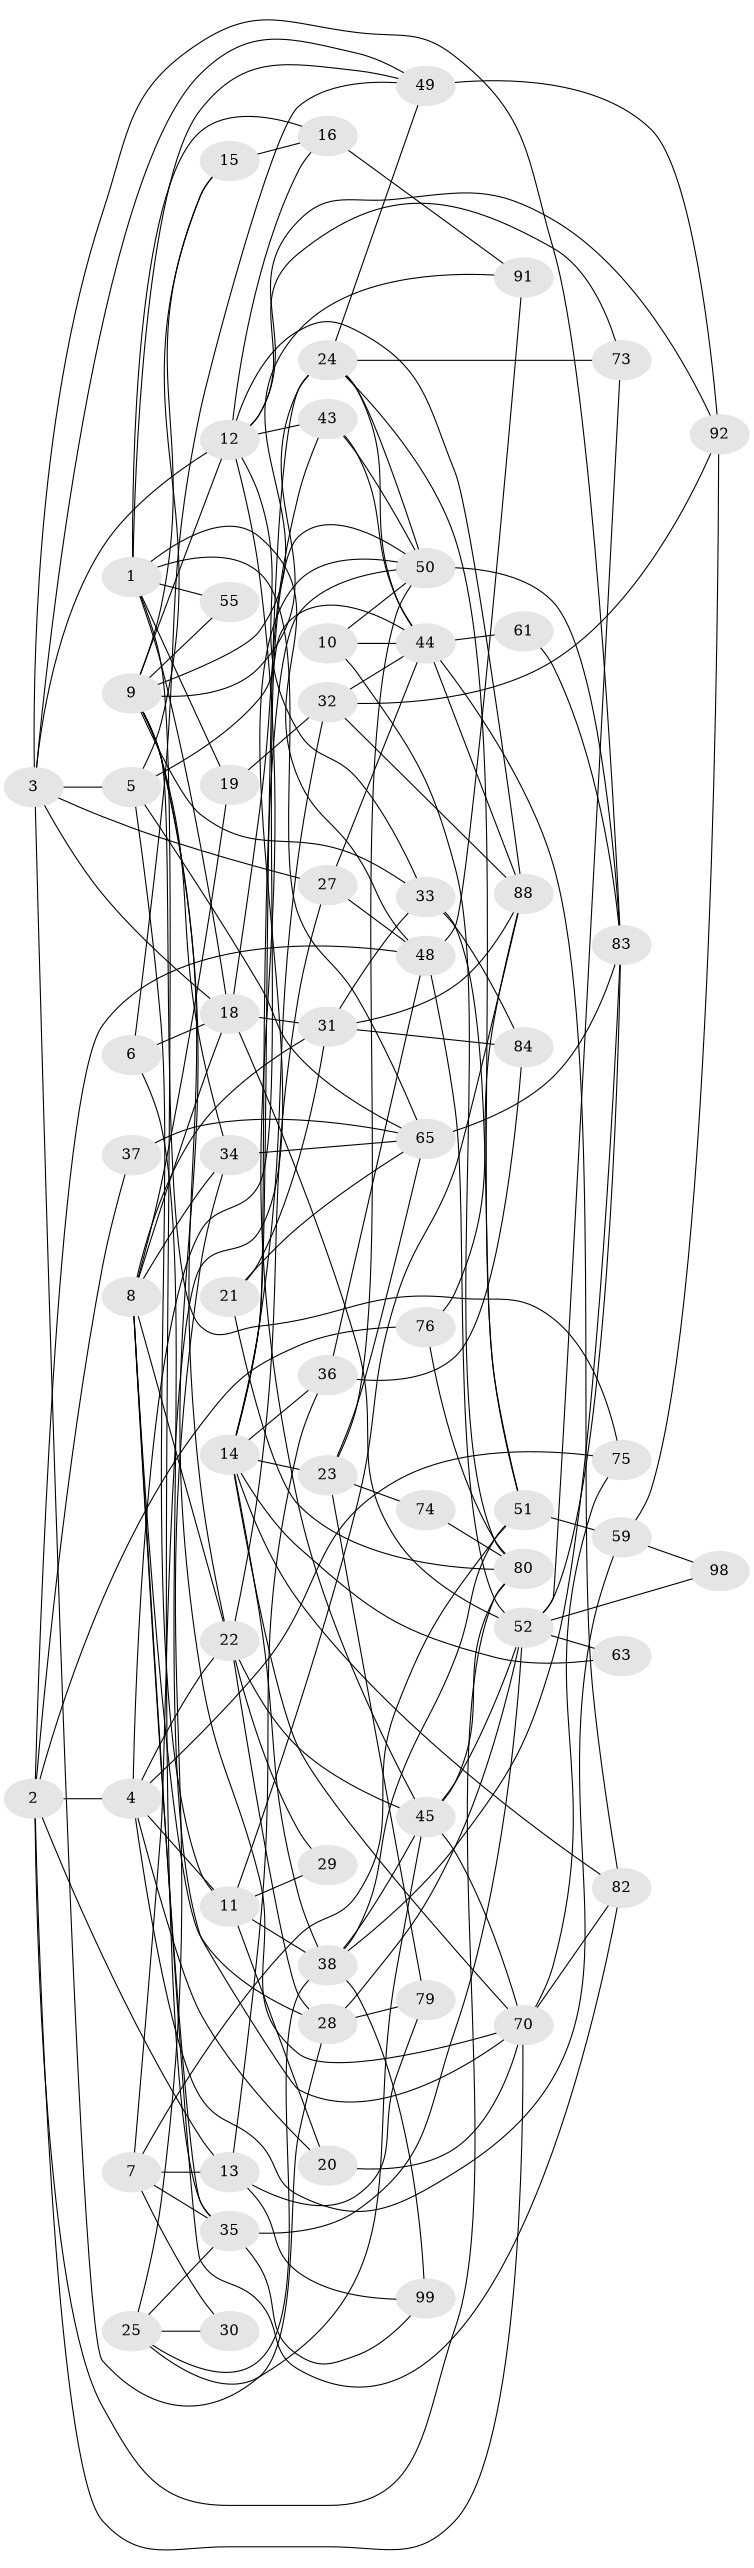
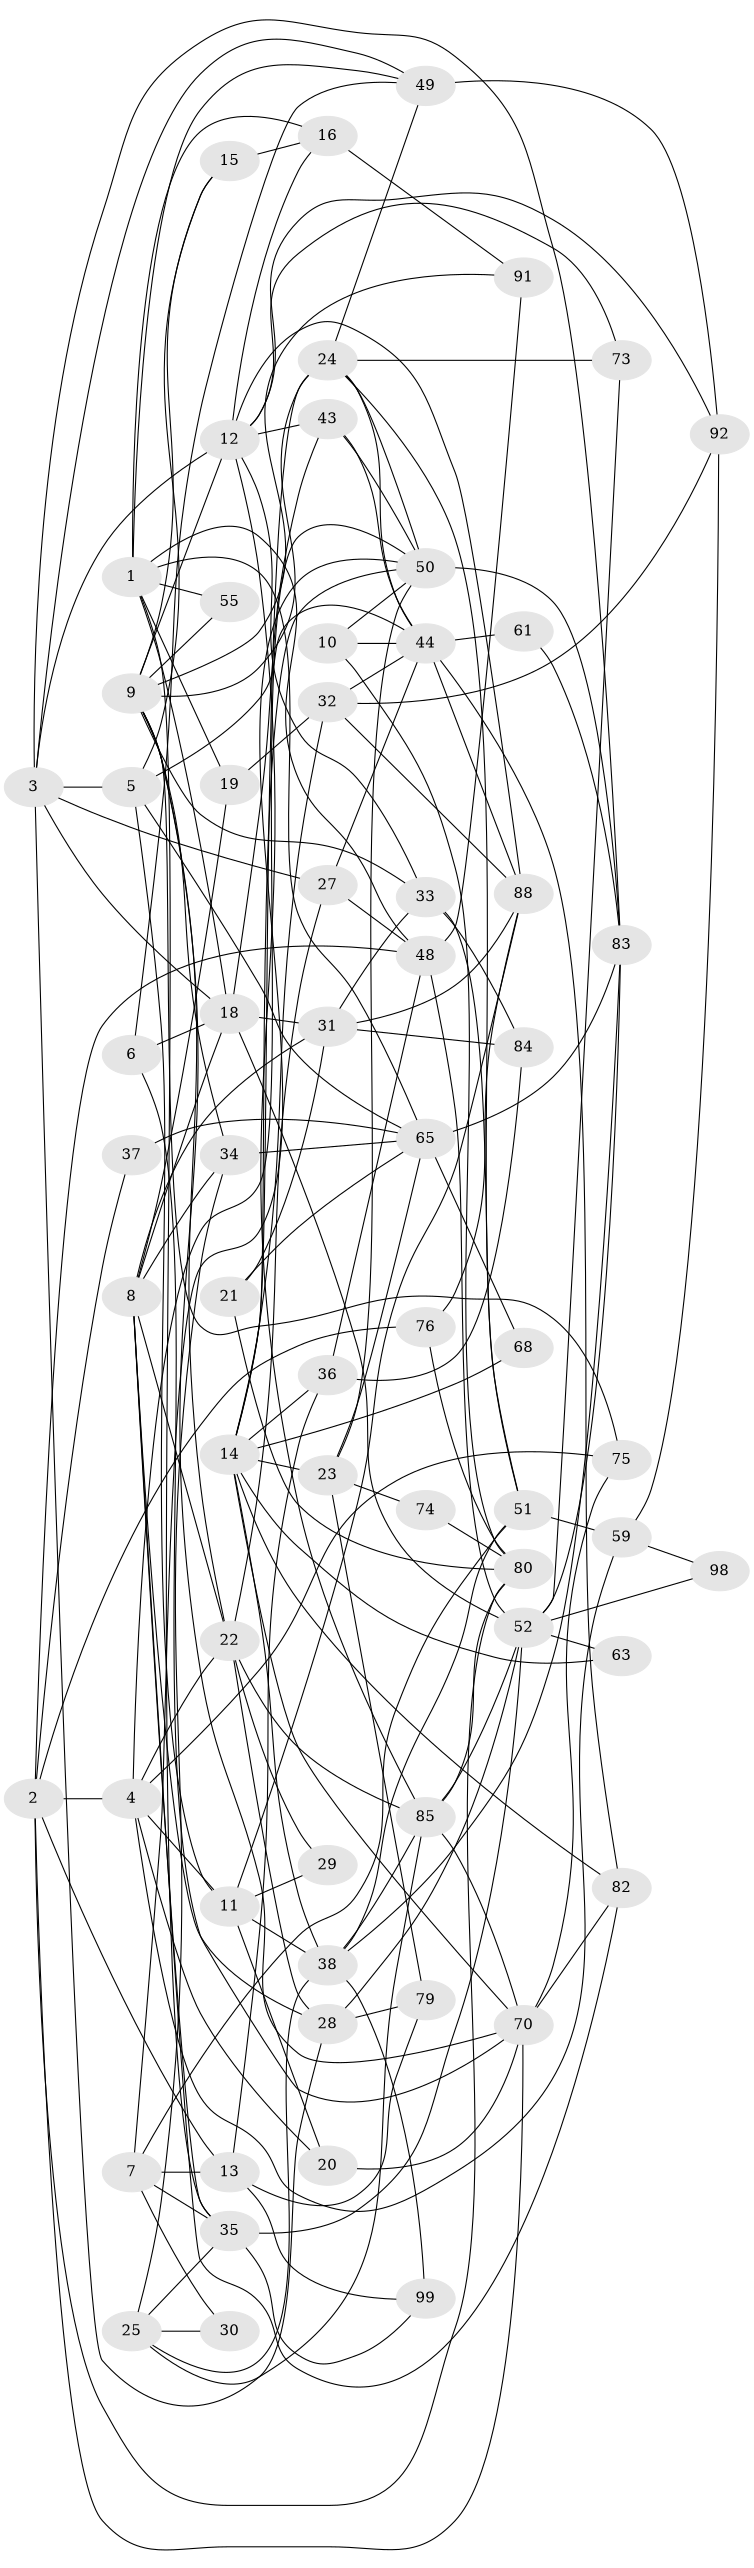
node "68": added
node "45": label "45" -> "85"
